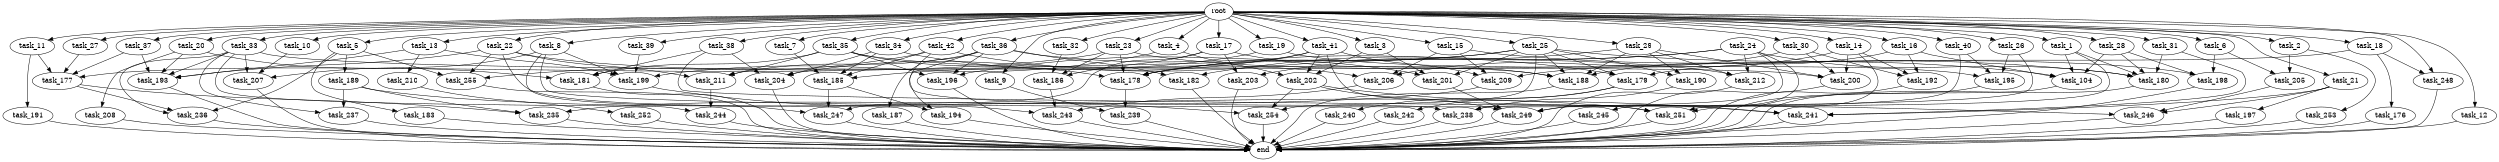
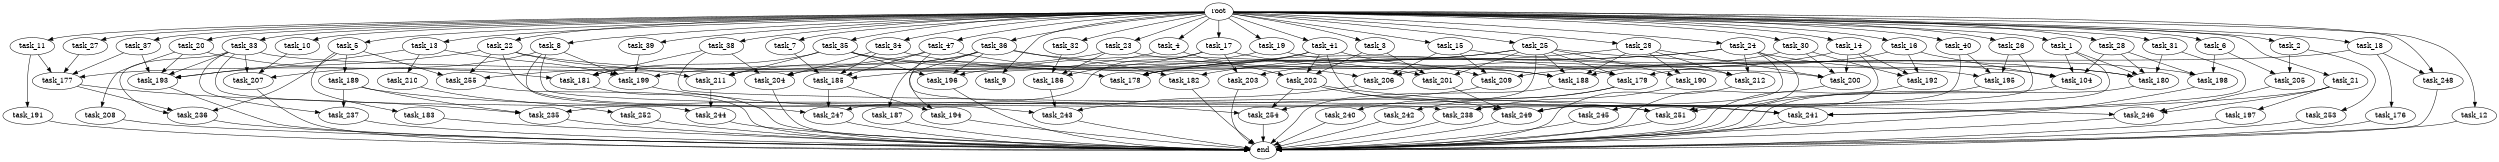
edge "root" -> "task_24": added
node "task_42": label "task_42" -> "task_47"
edge "task_23" -> "task_178": removed
node "task_239": removed
